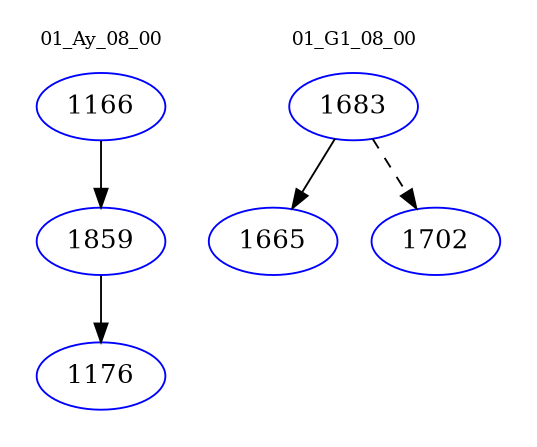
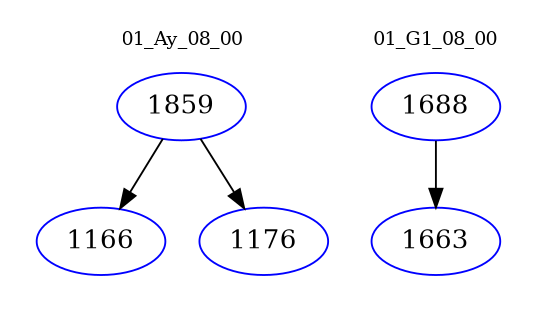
node "1683": label "1683" -> "1688"
edge "1166" -> "1859": reversed
node "1665": label "1665" -> "1663"
node "1702": removed
